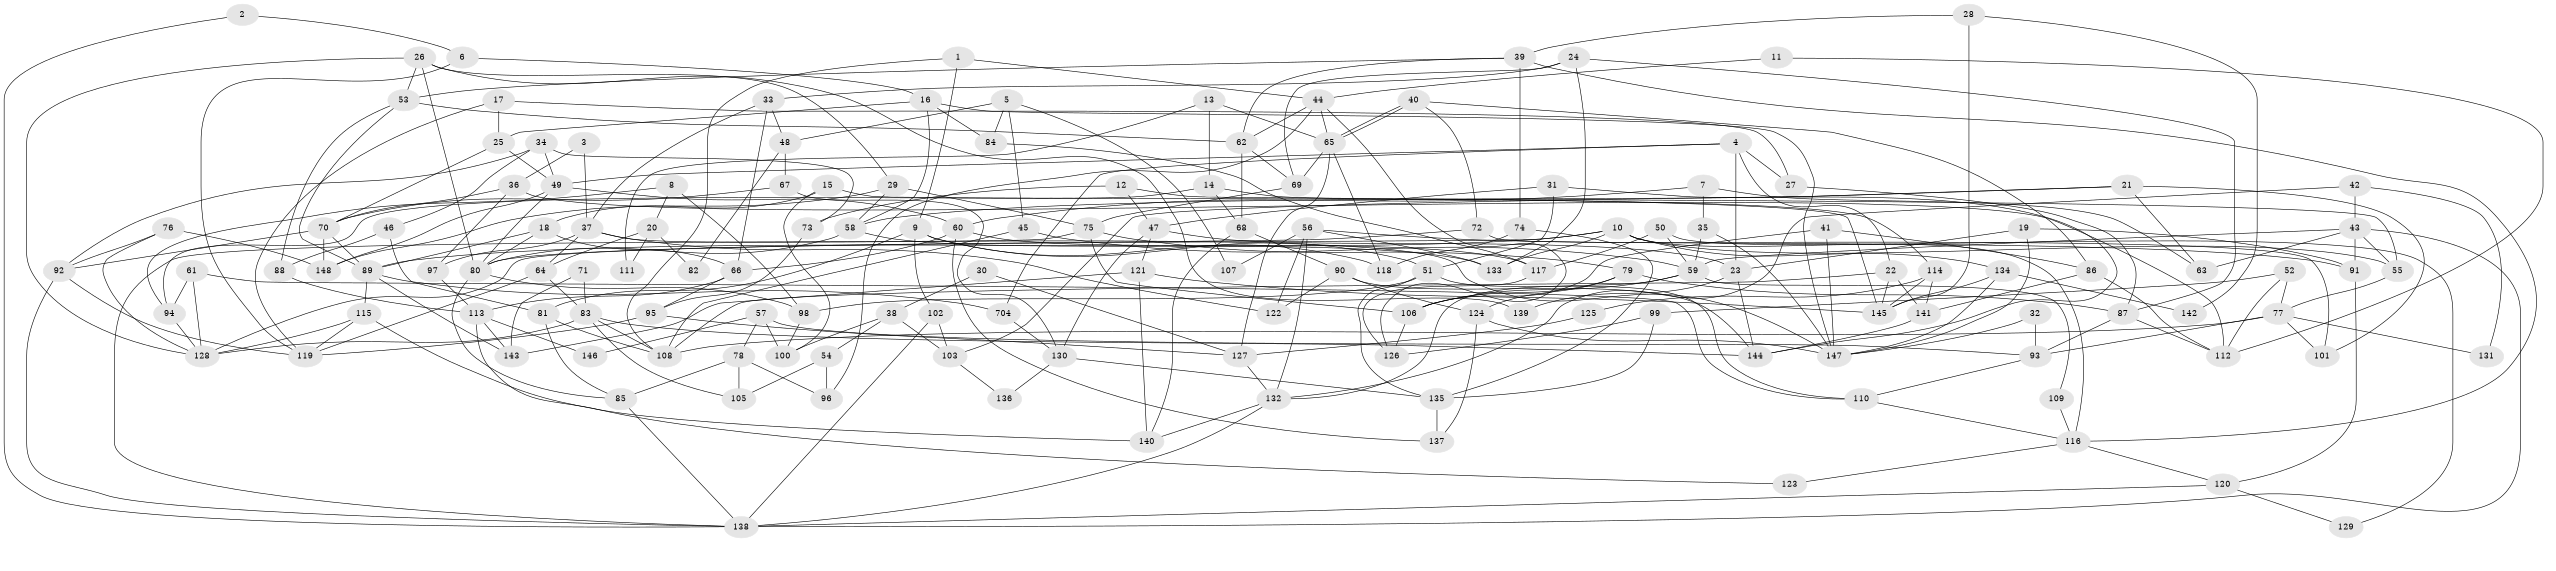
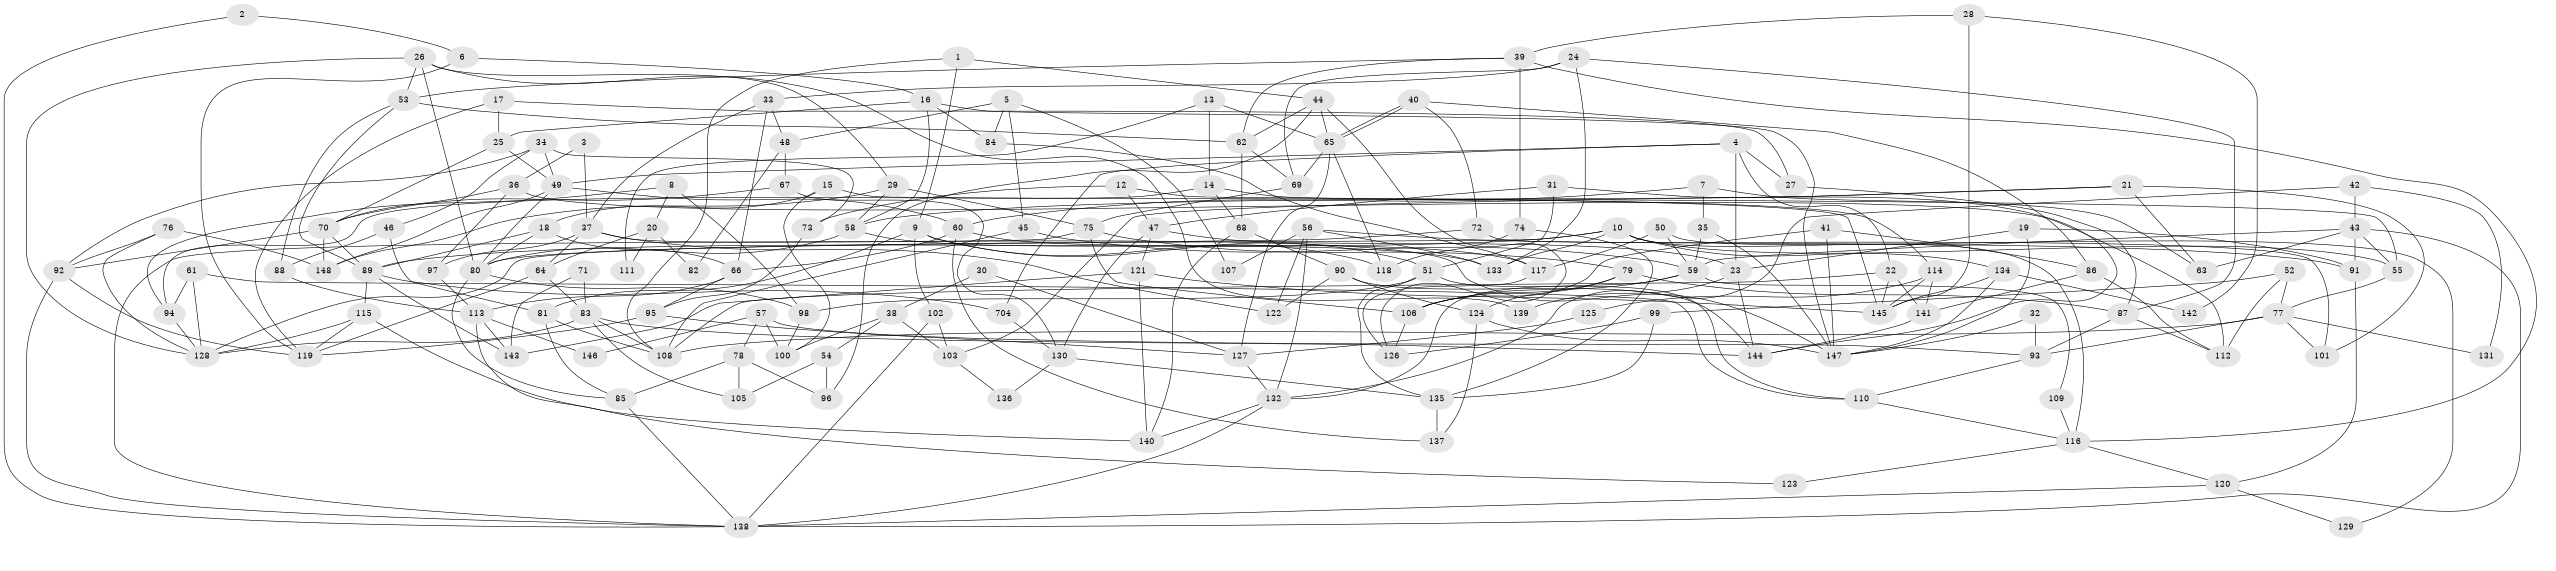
node "11": removed
